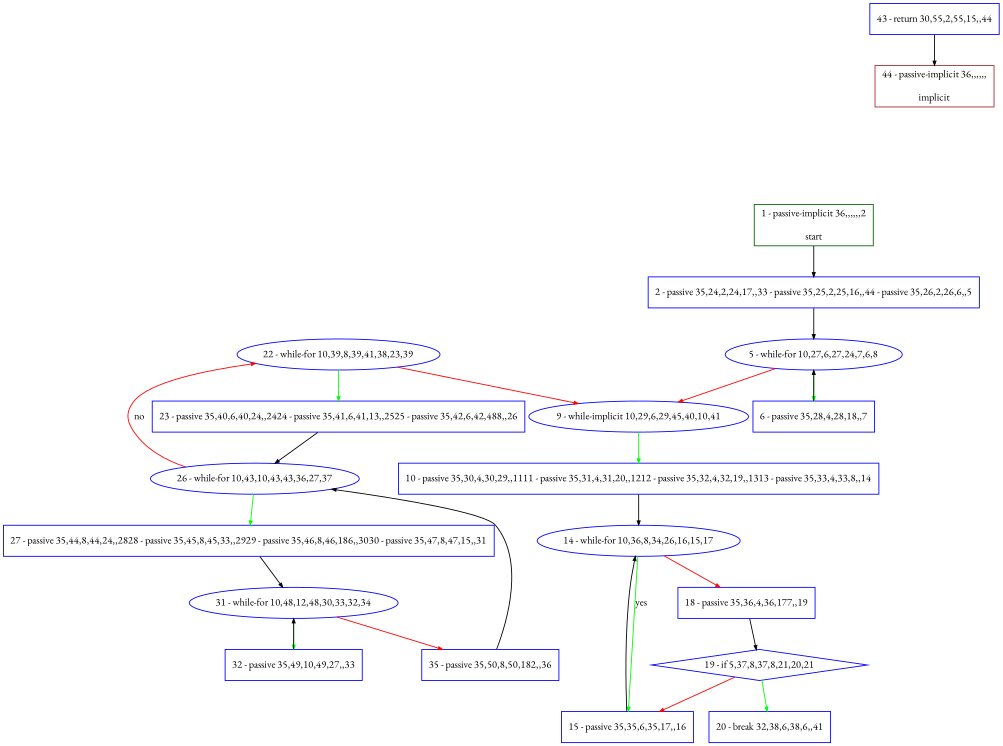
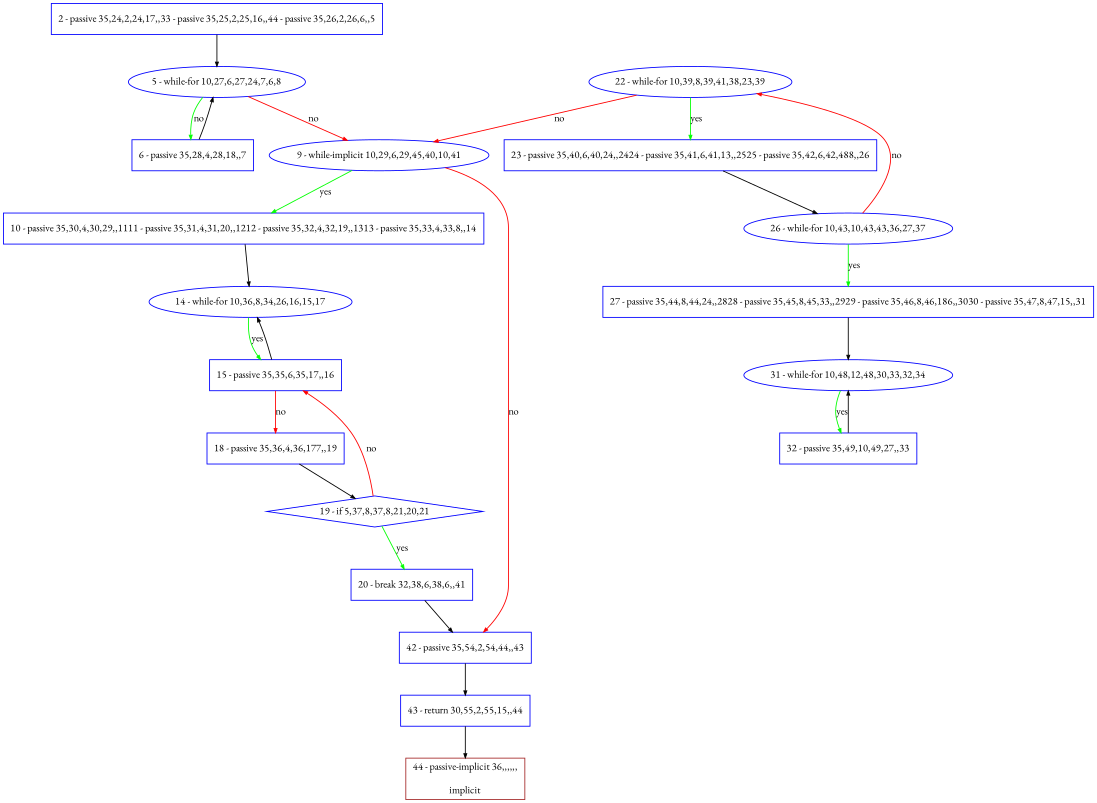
node "1 - passive-implicit 36,,,,,,2 start": removed
edge "14 - while-for 10,36,8,34,26,16,15,17" -> "18 - passive 35,36,4,36,177,,19": now "15 - passive 35,35,6,35,17,,16" -> "18 - passive 35,36,4,36,177,,19"
node "42 - passive 35,54,2,54,44,,43": added
node "35 - passive 35,50,8,50,182,,36": removed
